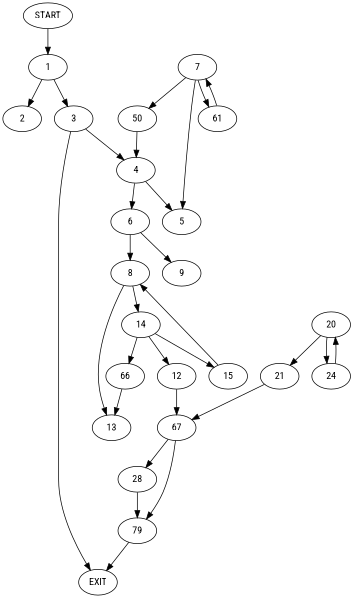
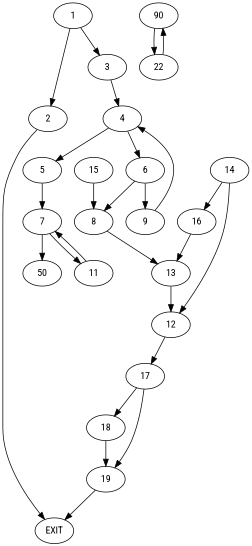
node "START": removed
node "61": label "61" -> "11"
edge "50" -> "4": now "9" -> "4"
edge "7" -> "5": reversed
edge "8" -> "14": removed
edge "13" -> "12": added
node "20": label "20" -> "90"
edge "14" -> "15": removed
edge "3" -> "EXIT": now "2" -> "EXIT"
node "66": label "66" -> "16"
node "21": removed
node "24": label "24" -> "22"
node "67": label "67" -> "17"
node "28": label "28" -> "18"
node "79": label "79" -> "19"
